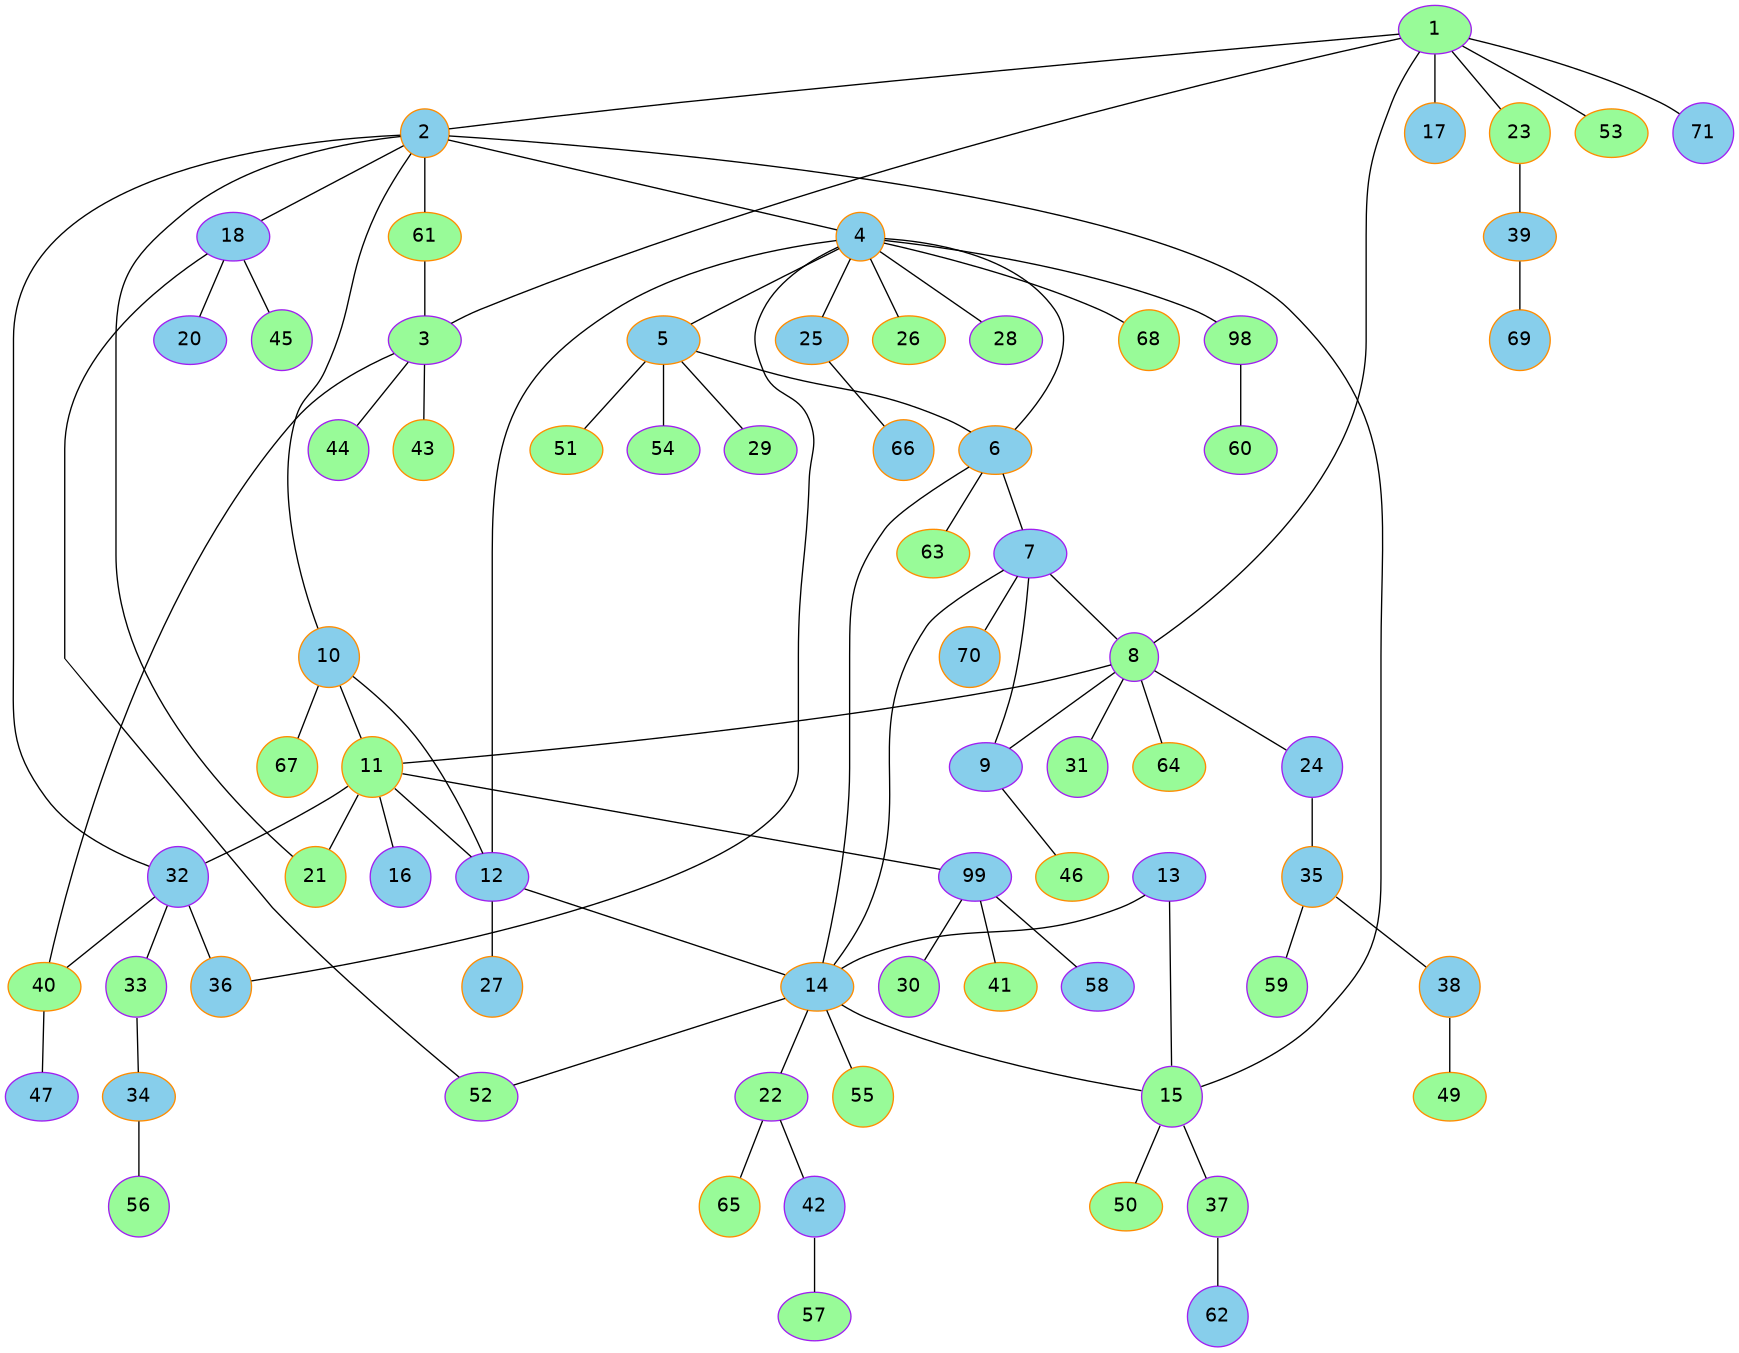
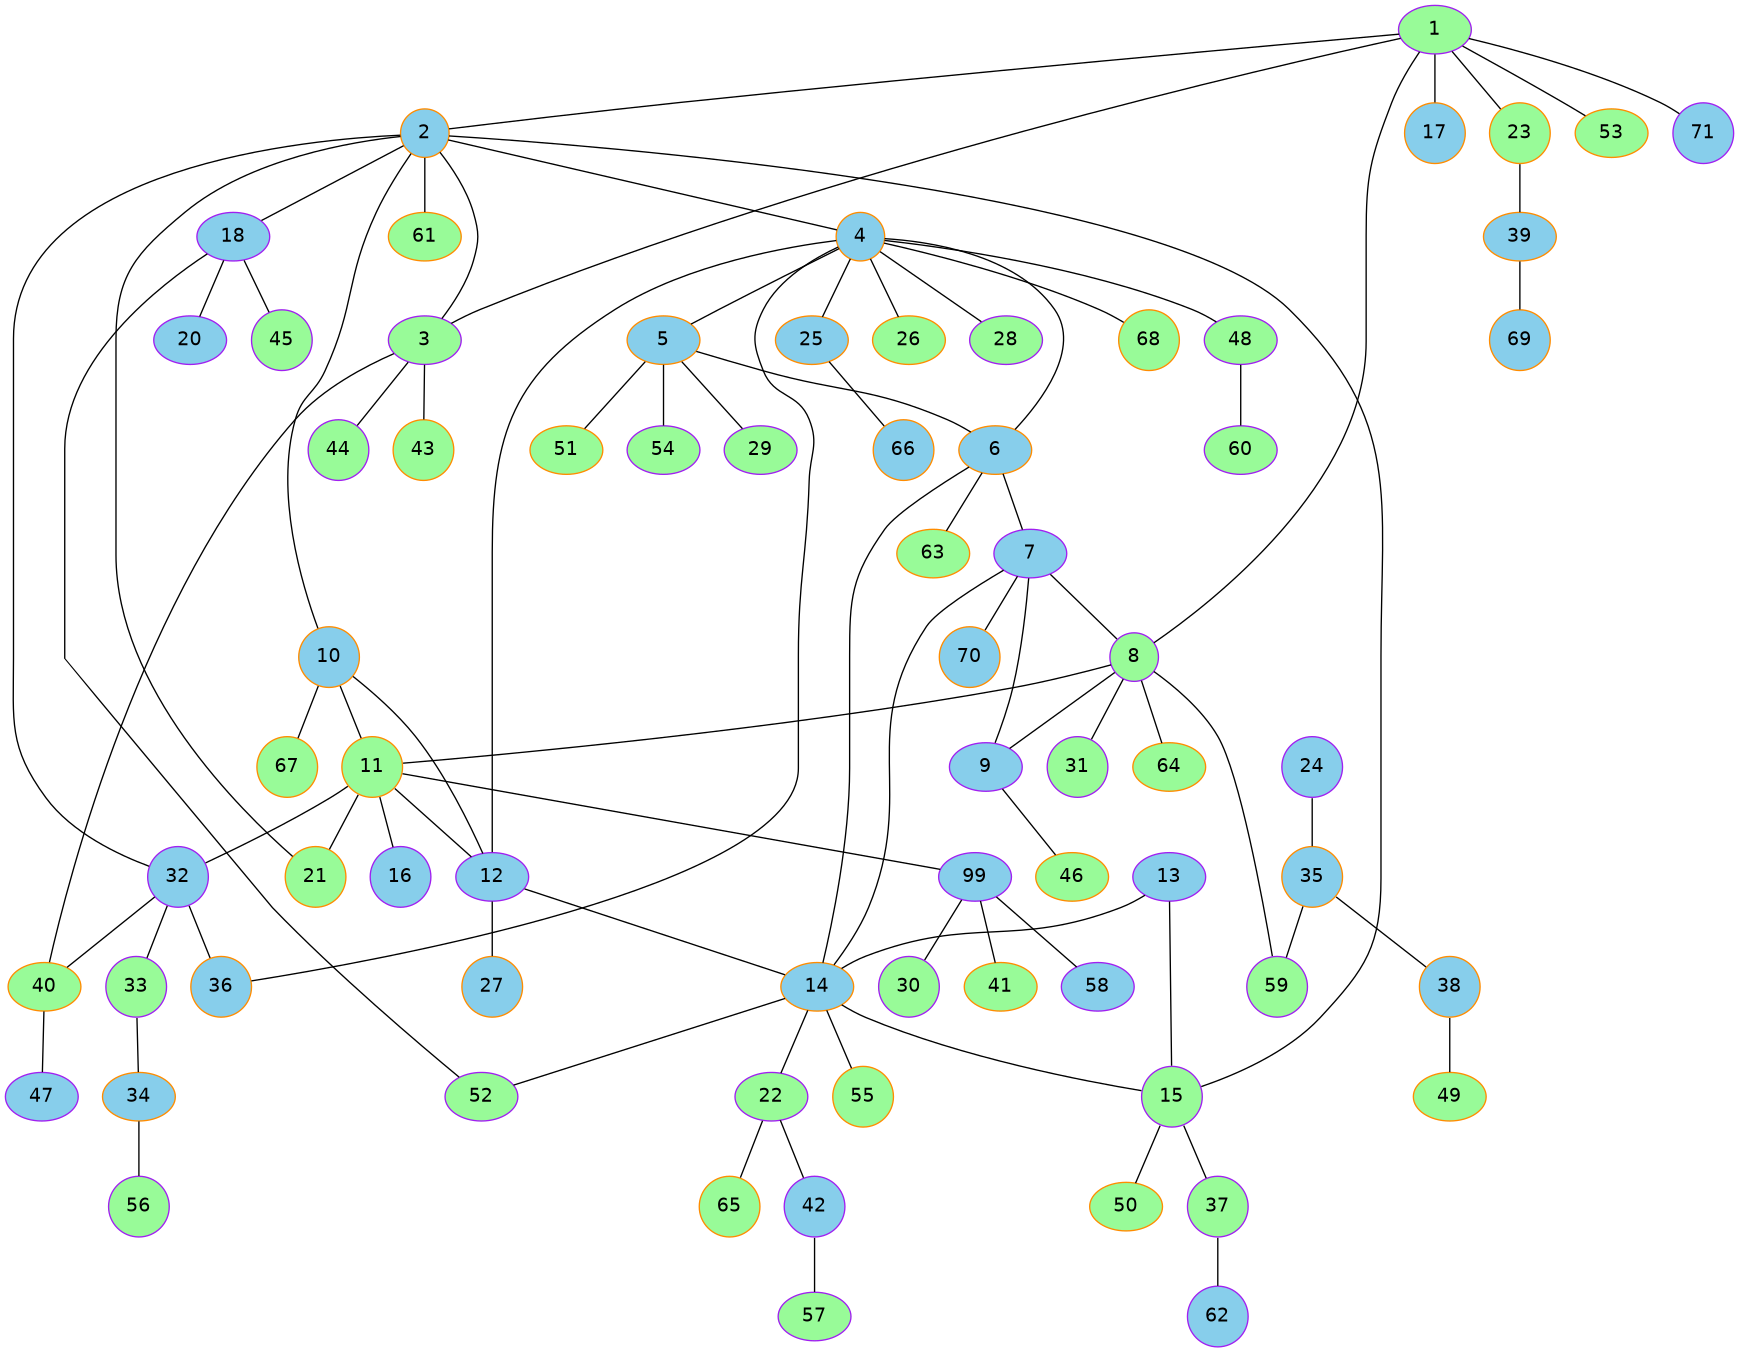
edge "61" -- "3": now "2" -- "3"
node "98": label "98" -> "48"
edge "8" -- "24": now "8" -- "59"
